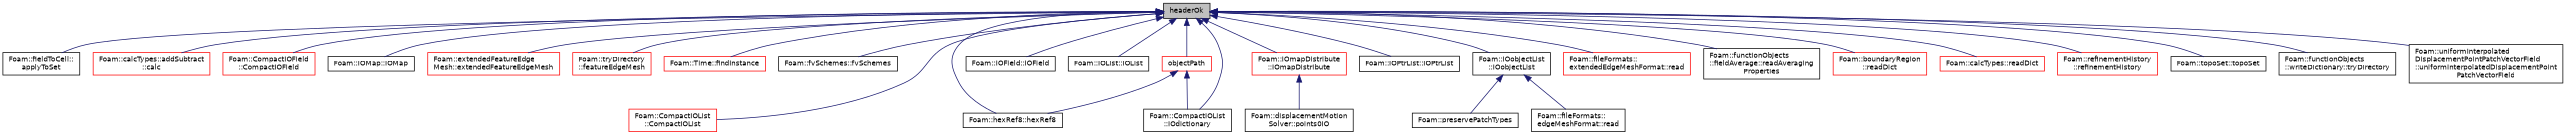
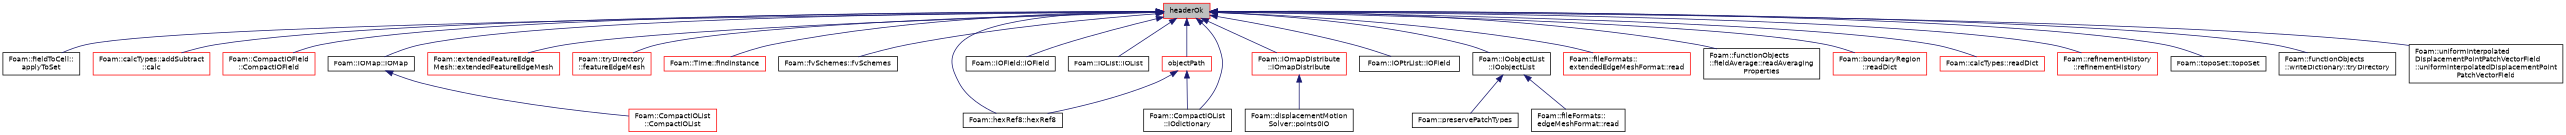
node "headerOk": color black -> red
edge "Foam::CompactIOList ::CompactIOList" -> "headerOk": now "Foam::CompactIOList ::CompactIOList" -> "Foam::IOMap::IOMap"
node "Foam::IOPtrList::IOPtrList": label "Foam::IOPtrList::IOPtrList" -> "Foam::IOPtrList::IOField"
